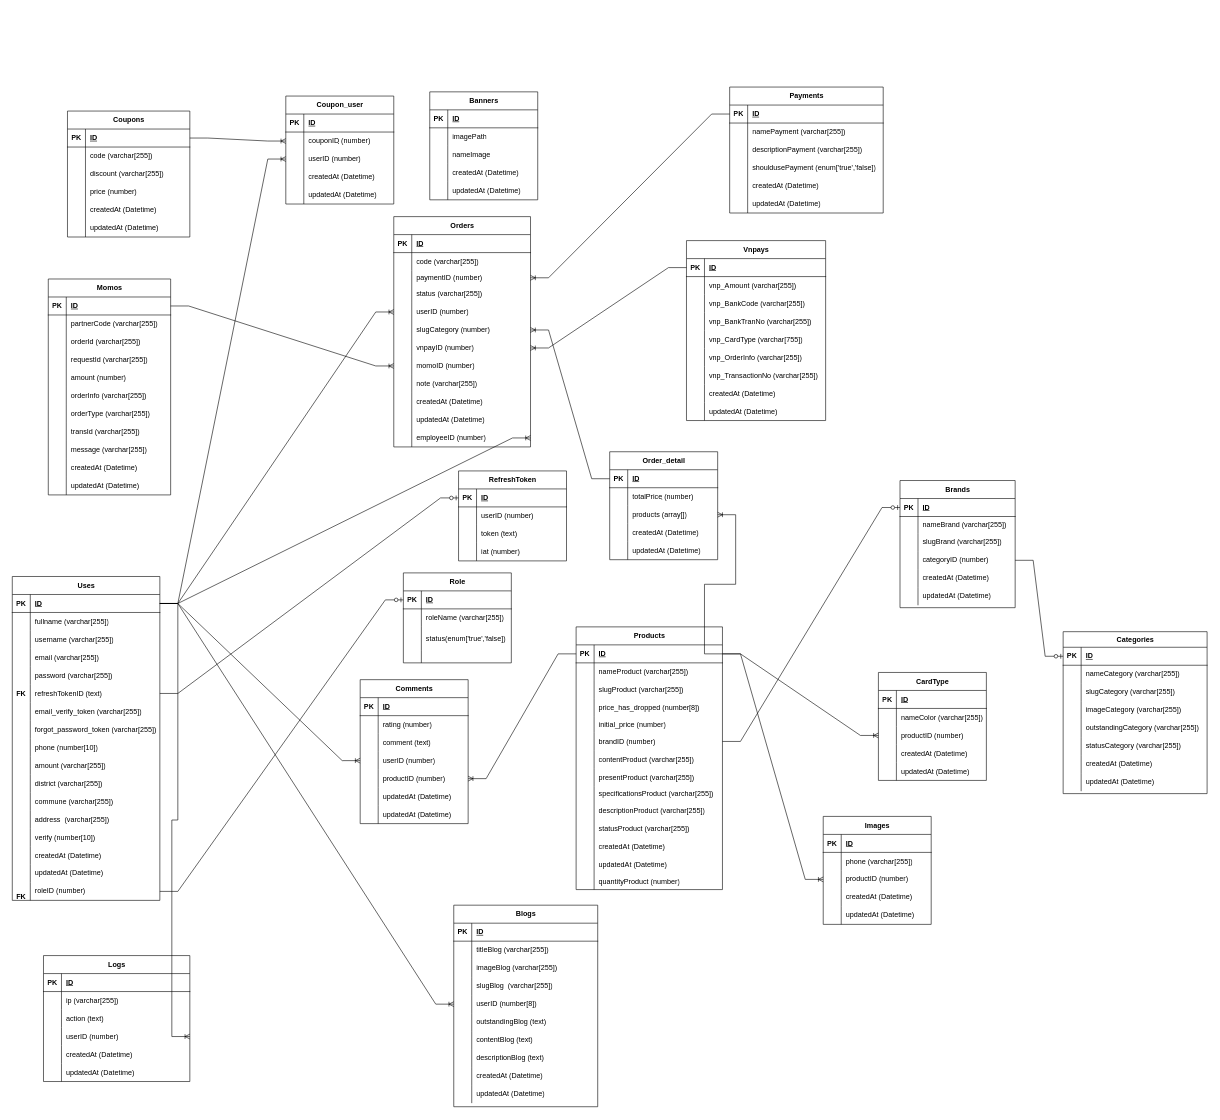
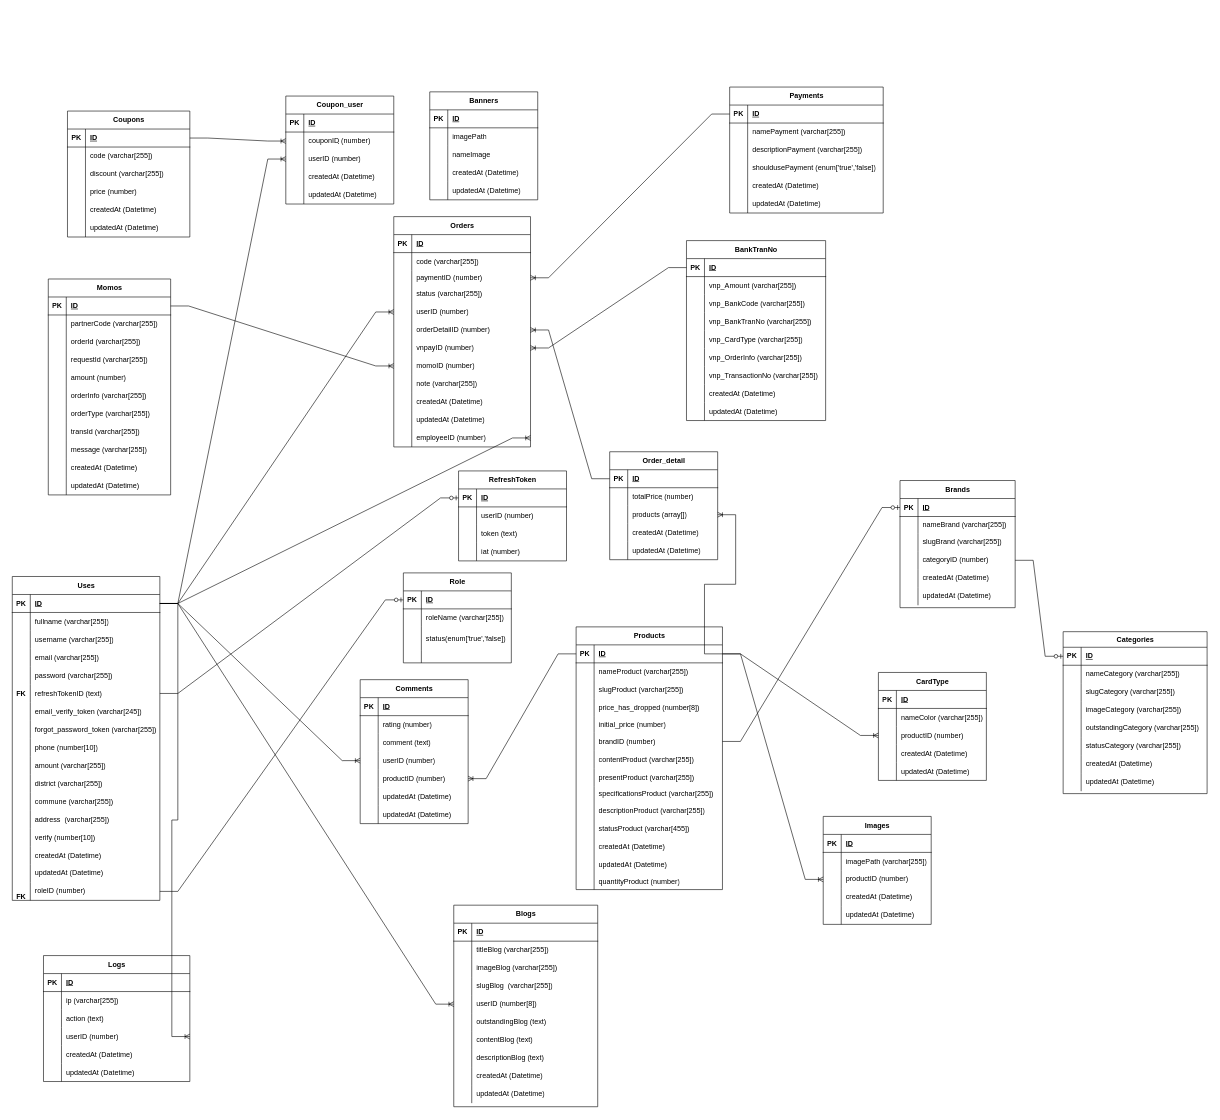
node "Vnpays": label "Vnpays" -> "BankTranNo"
node "slugCategory (number)": label "slugCategory (number)" -> "orderDetailID (number)"
node "vnp_CardType (varchar[755])": label "vnp_CardType (varchar[755])" -> "vnp_CardType (varchar[255])"
node "email_verify_token (varchar[255])": label "email_verify_token (varchar[255])" -> "email_verify_token (varchar[245])"
node "statusProduct (varchar[255])": label "statusProduct (varchar[255])" -> "statusProduct (varchar[455])"
node "phone (varchar[255])": label "phone (varchar[255])" -> "imagePath (varchar[255])"
